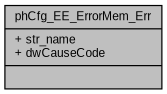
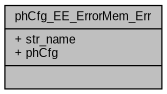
node "phCfg_EE_ErrorMem_Err": text "+ dwCauseCode" -> "+ phCfg"
